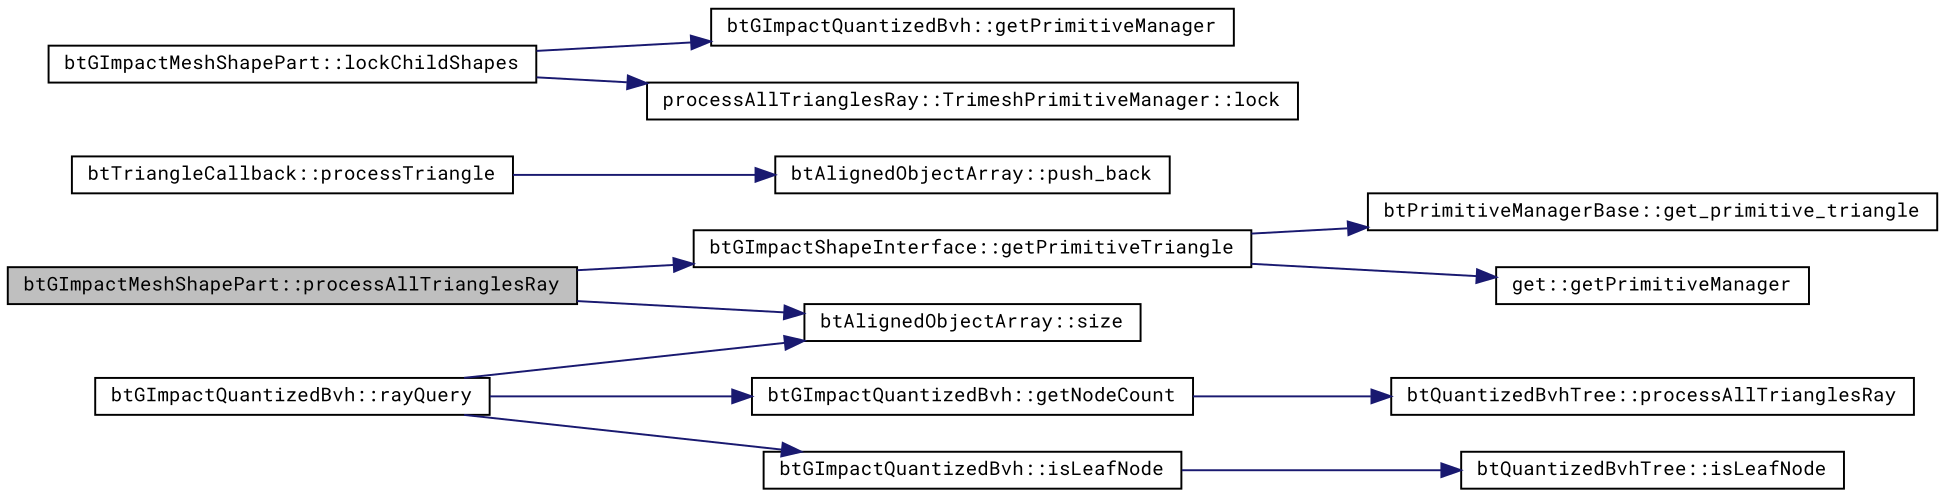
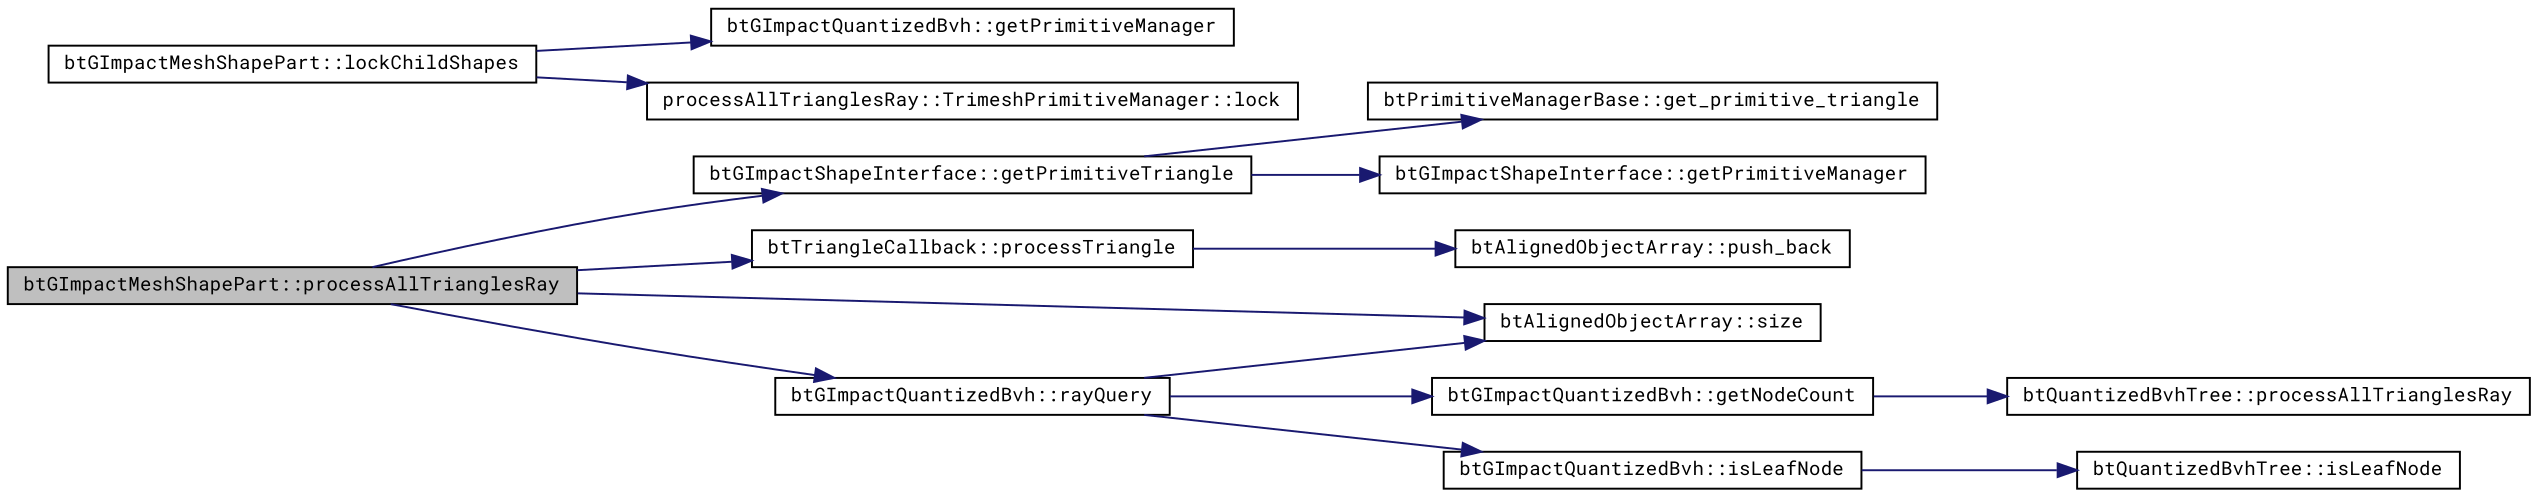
edge "btGImpactMeshShapePart::processAllTrianglesRay" -> "btTriangleCallback::processTriangle": added
node "get::getPrimitiveManager": label "get::getPrimitiveManager" -> "btGImpactShapeInterface::getPrimitiveManager"
edge "btGImpactMeshShapePart::processAllTrianglesRay" -> "btGImpactQuantizedBvh::rayQuery": added
